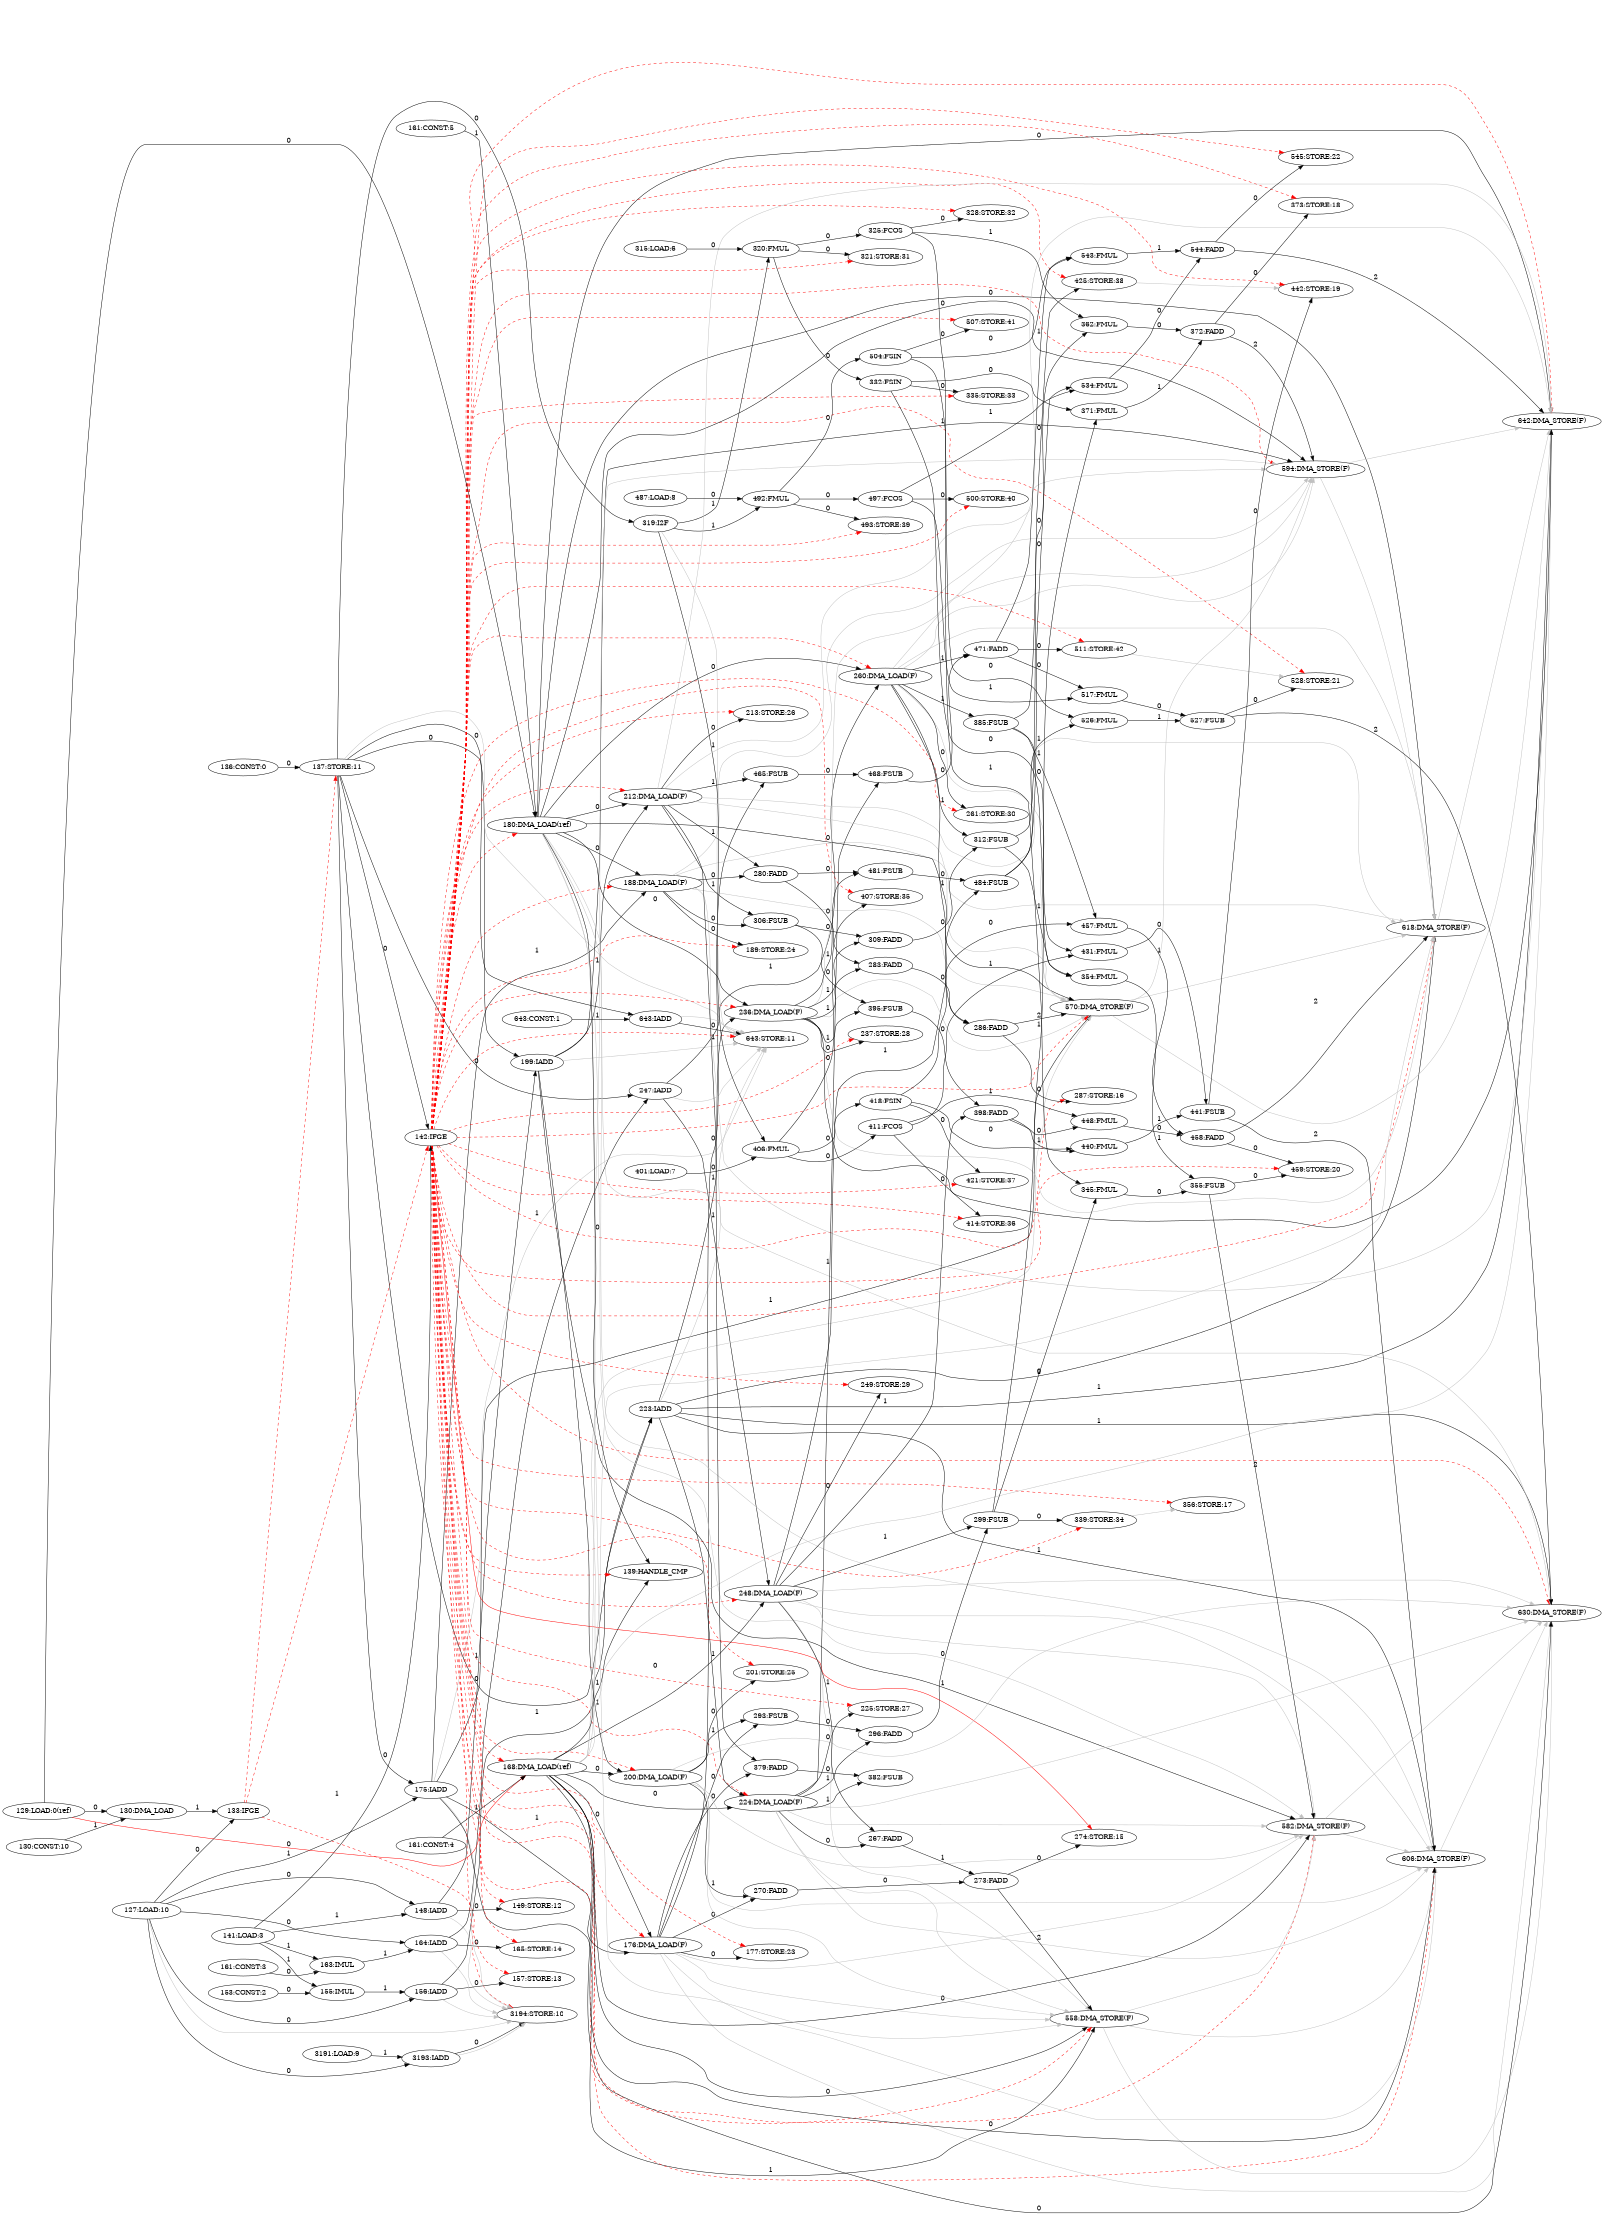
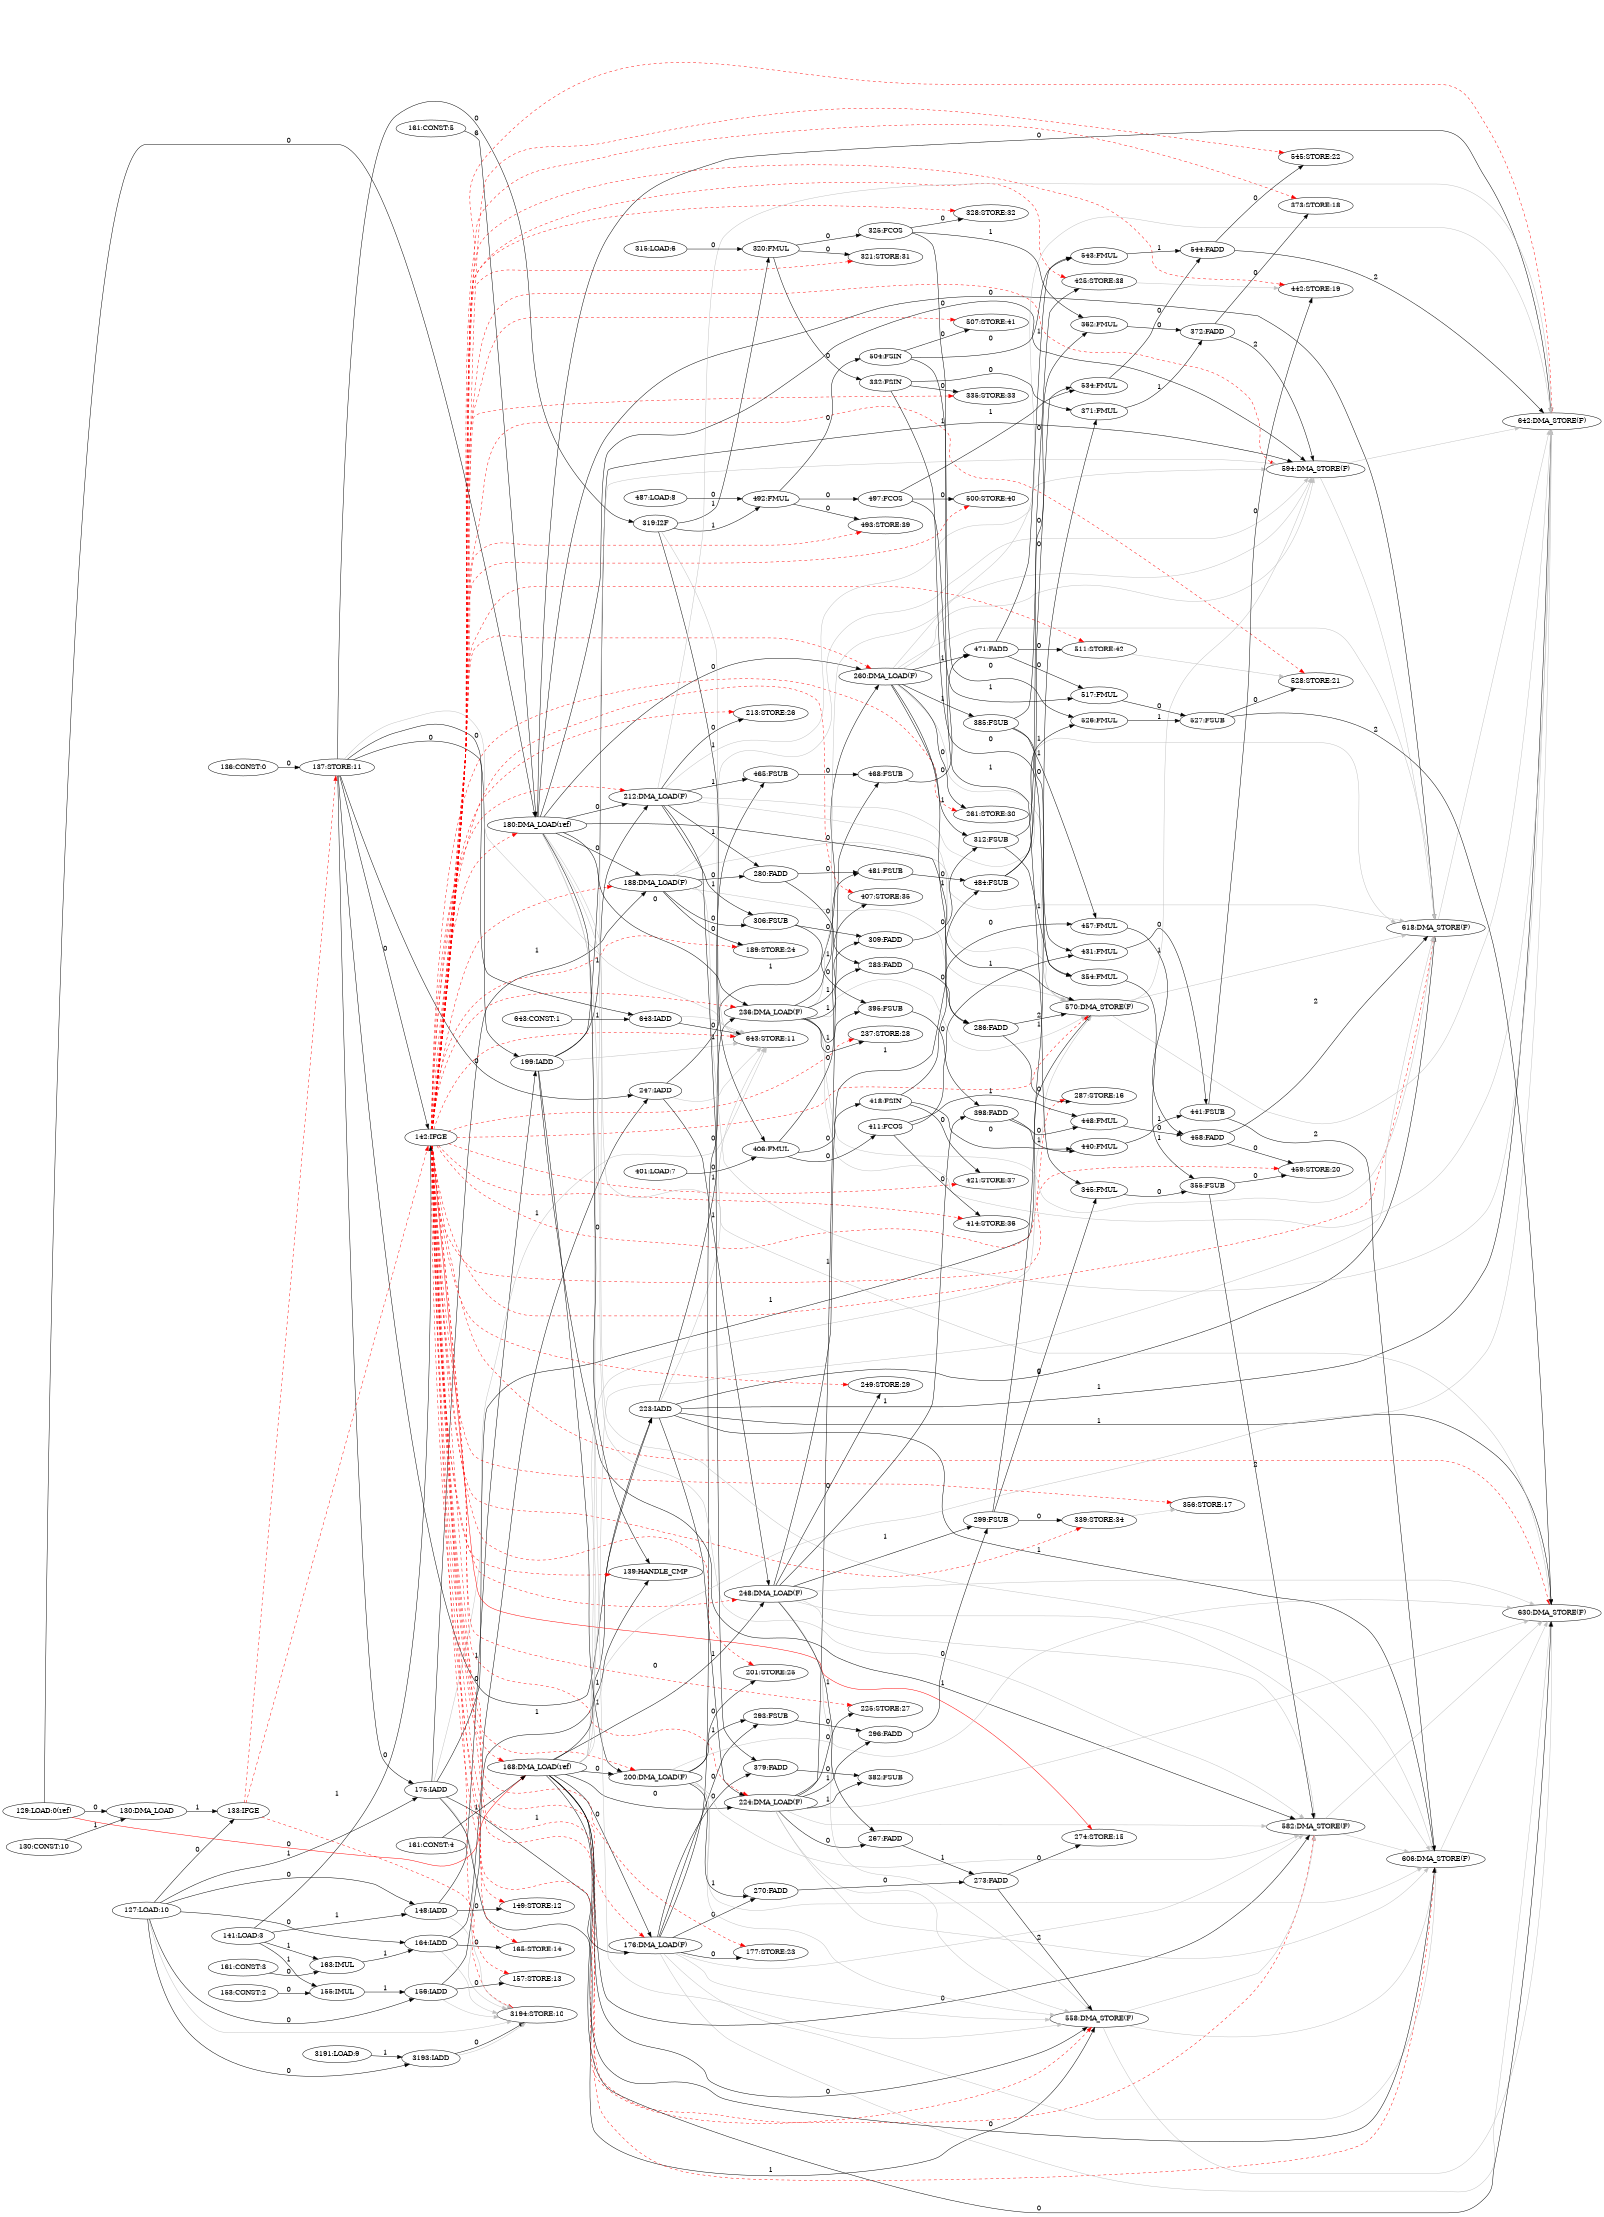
edge "161:CONST:5" -> "180:DMA_LOAD(ref)": label "1" -> "6"
edge "236:DMA_LOAD(F)" -> "642:DMA_STORE(F)": color black -> gray
